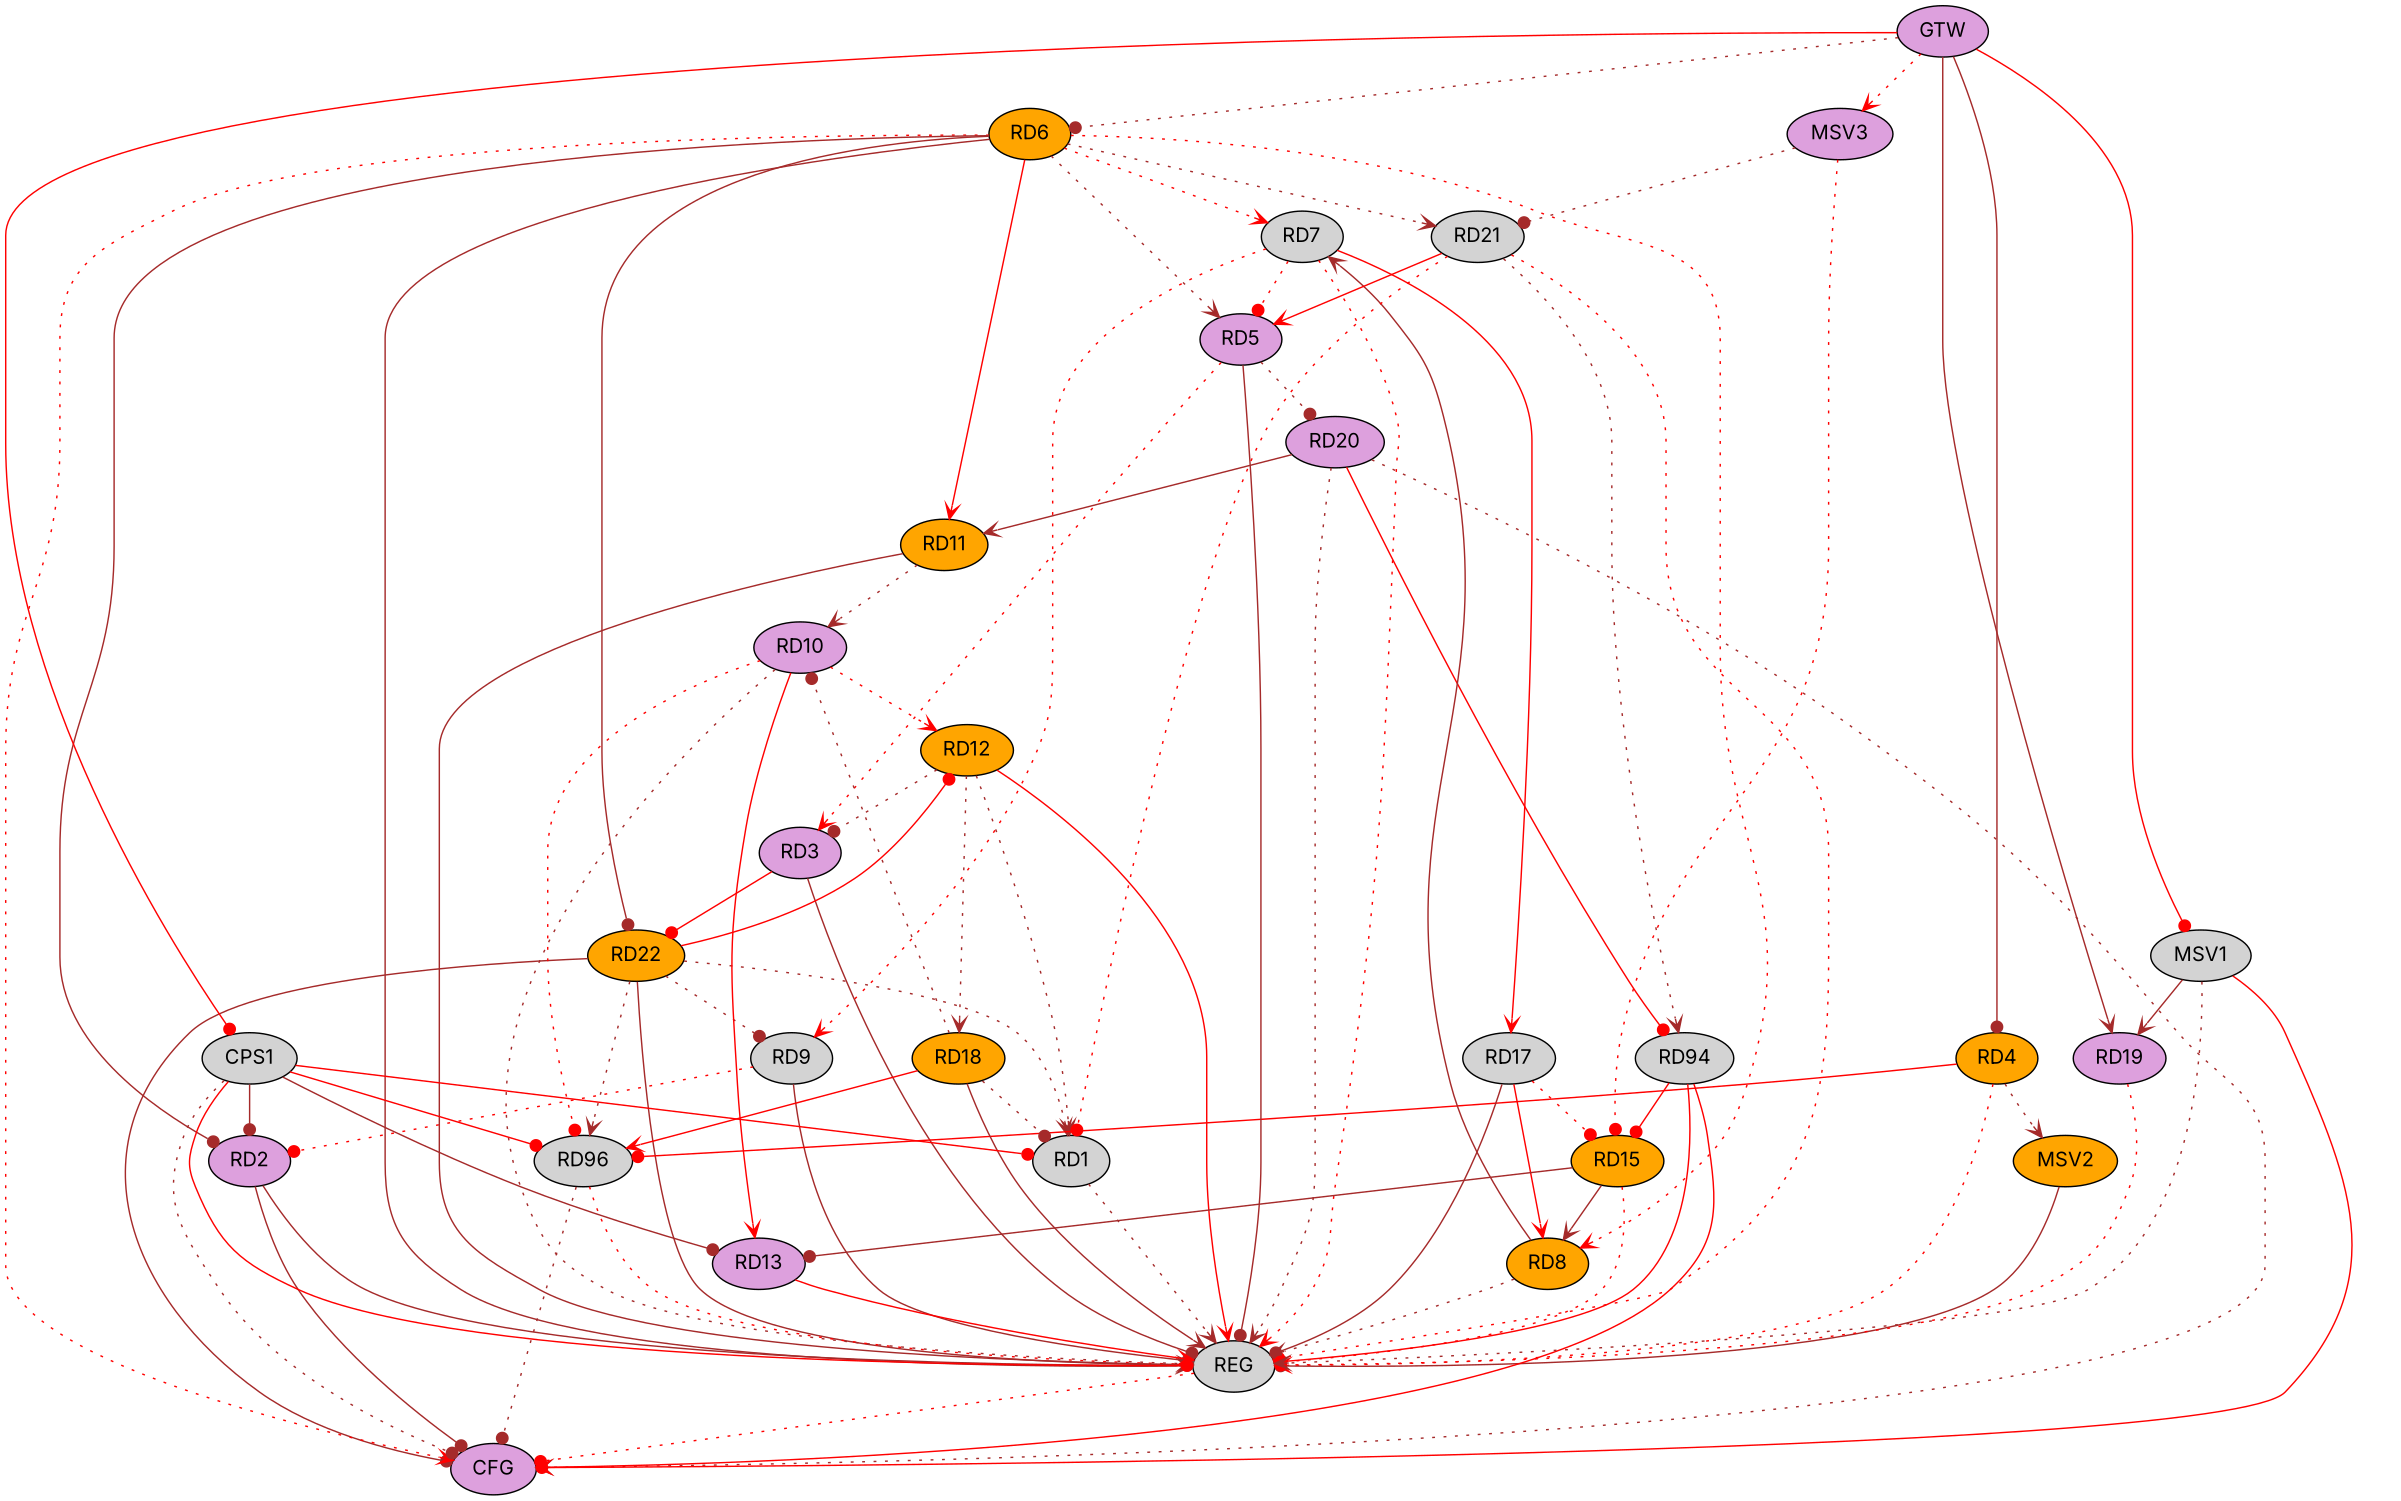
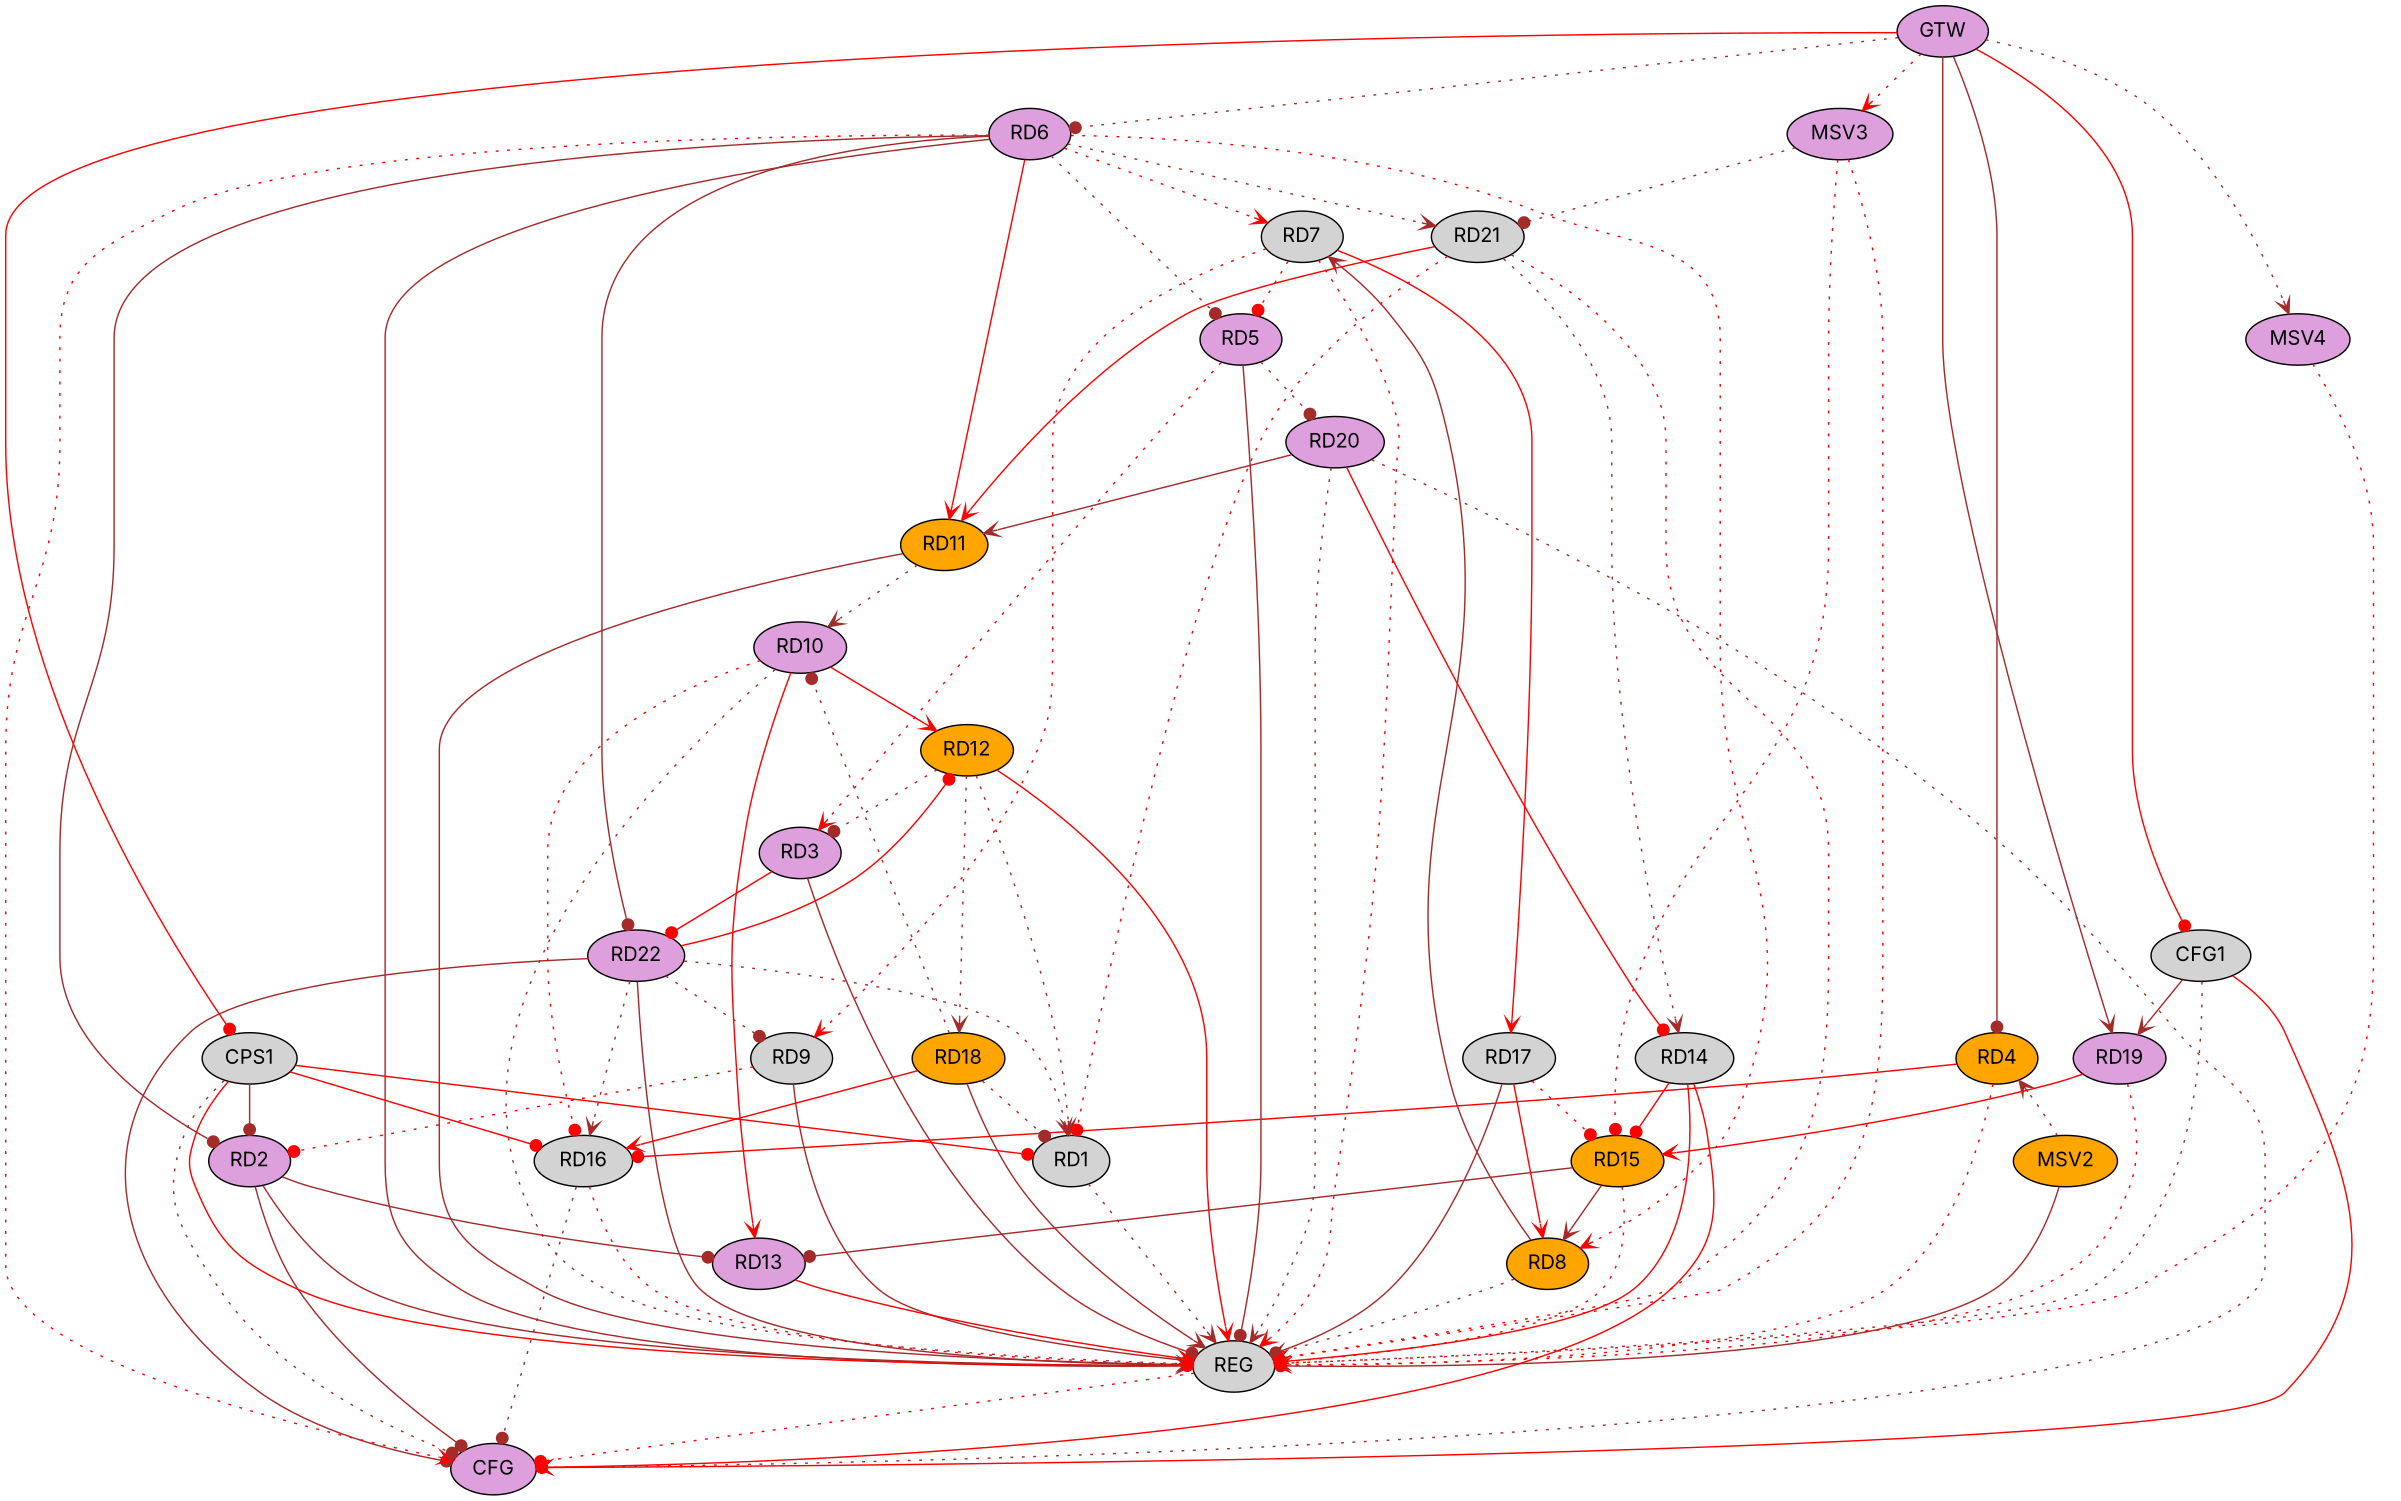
node "RD6": fillcolor orange -> plum
edge "RD6" -> "RD5": arrowhead vee -> dot
edge "RD21" -> "RD5": now "RD21" -> "RD11"
node "MSV4": added
edge "RD10" -> "RD12": style dotted -> solid
node "RD22": fillcolor orange -> plum
node "MSV1": label "MSV1" -> "CFG1"
edge "MSV3" -> "REG": added
node "RD94": label "RD94" -> "RD14"
edge "RD4" -> "MSV2": reversed
edge "RD19" -> "RD15": added
node "RD96": label "RD96" -> "RD16"
edge "CPS1" -> "RD13": now "RD2" -> "RD13"
